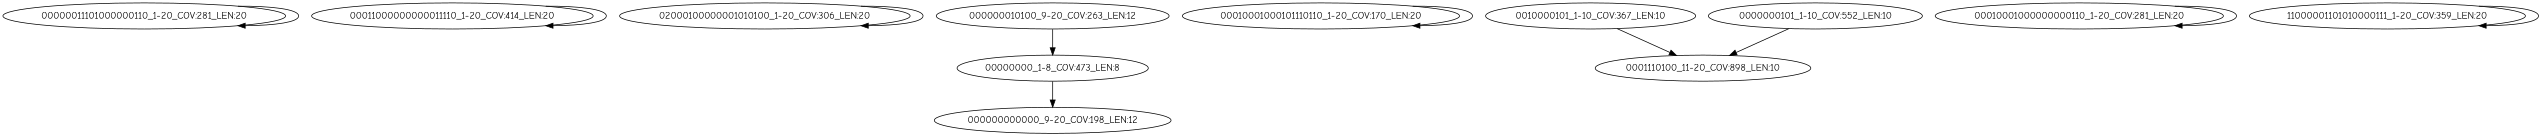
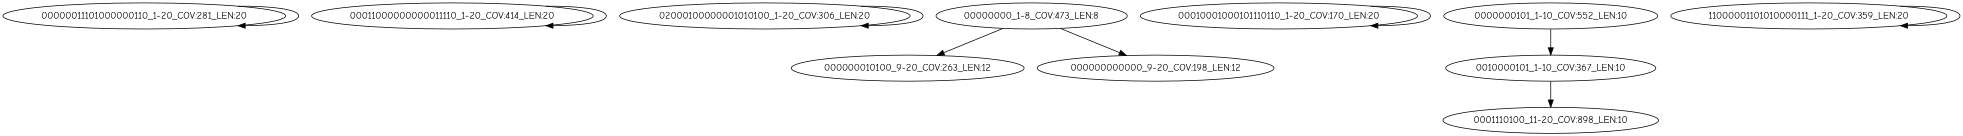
node "00010001000000000110_1-20_COV:281_LEN:20": removed
edge "000000010100_9-20_COV:263_LEN:12" -> "00000000_1-8_COV:473_LEN:8": reversed
edge "0000000101_1-10_COV:552_LEN:10" -> "0001110100_11-20_COV:898_LEN:10": now "0000000101_1-10_COV:552_LEN:10" -> "0010000101_1-10_COV:367_LEN:10"
